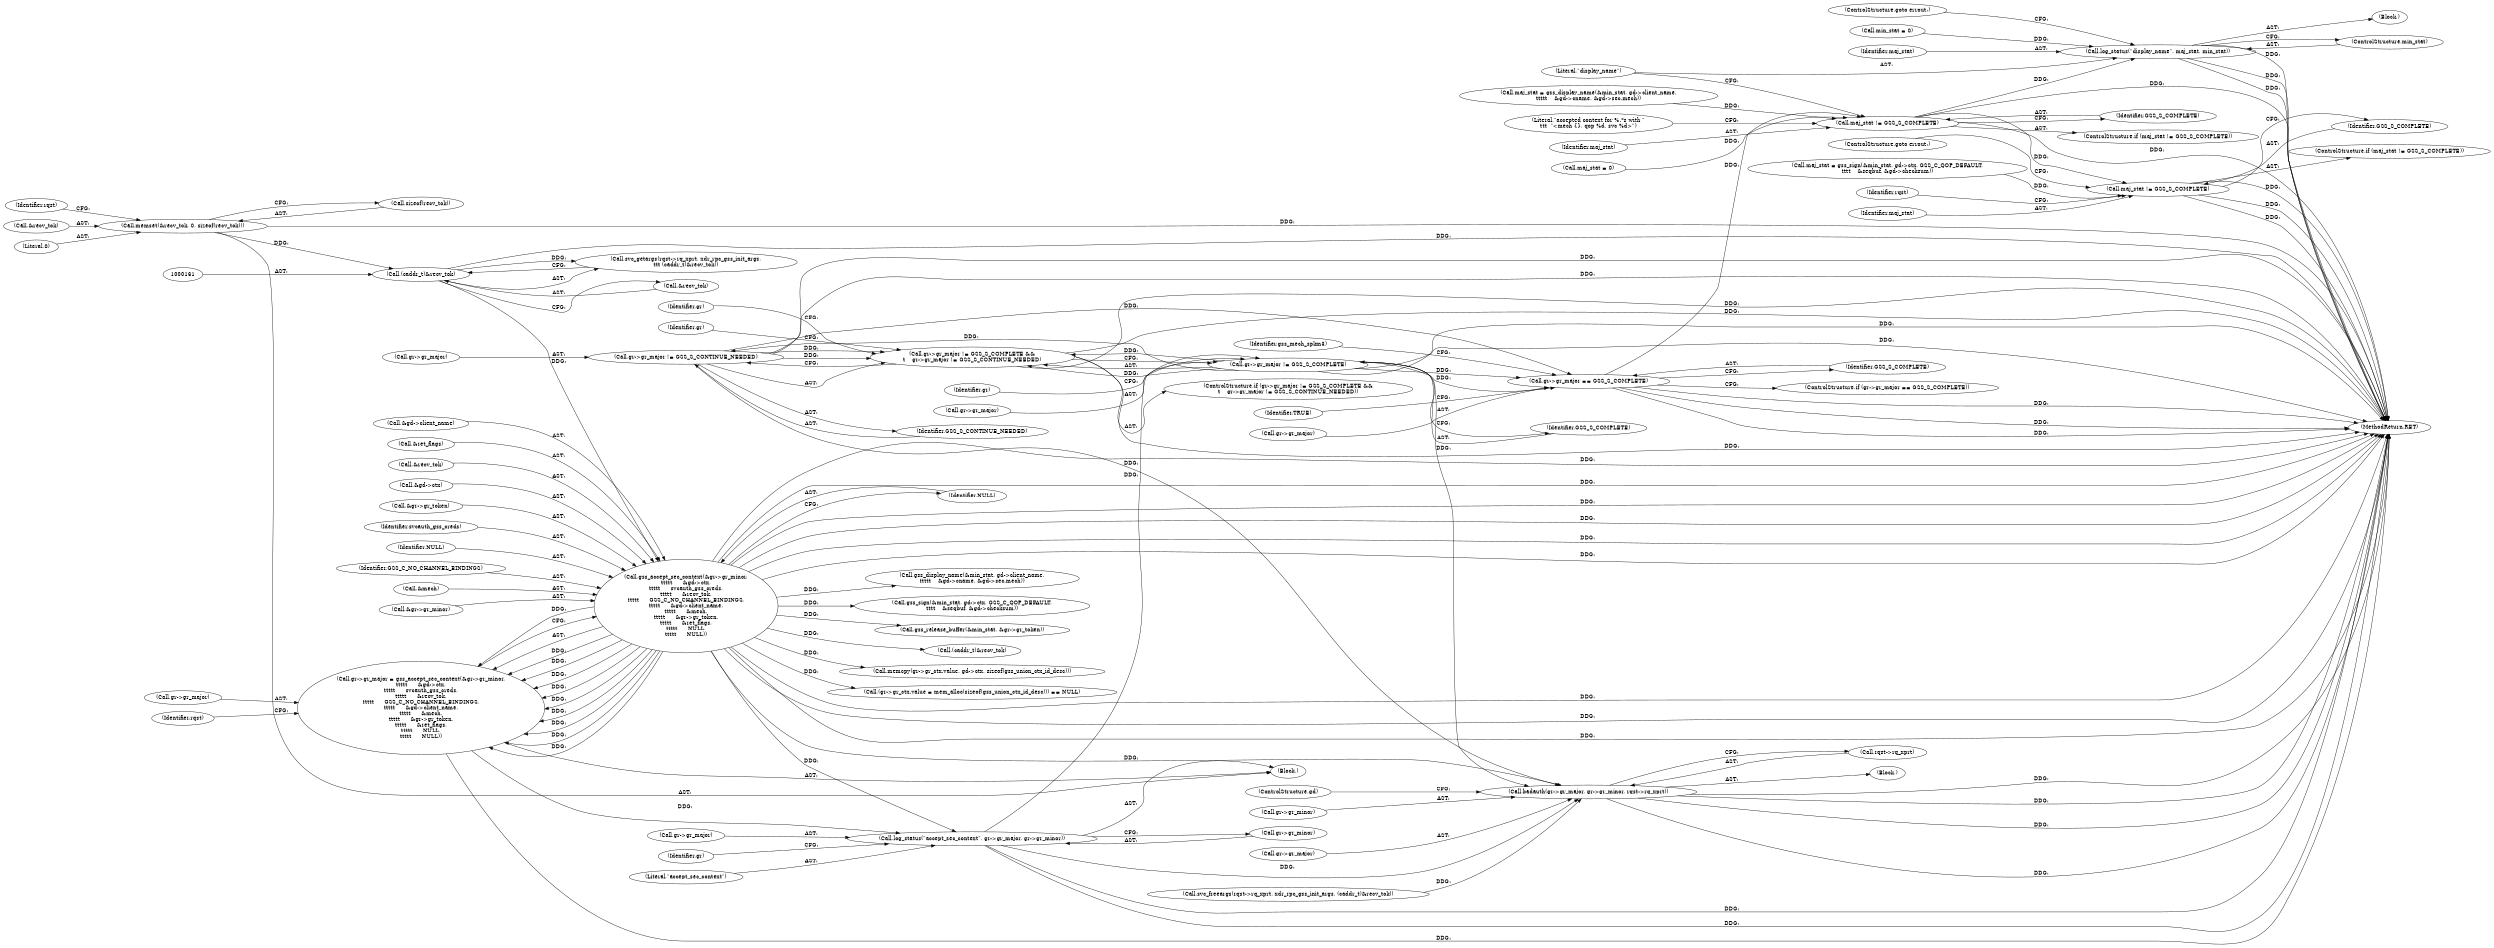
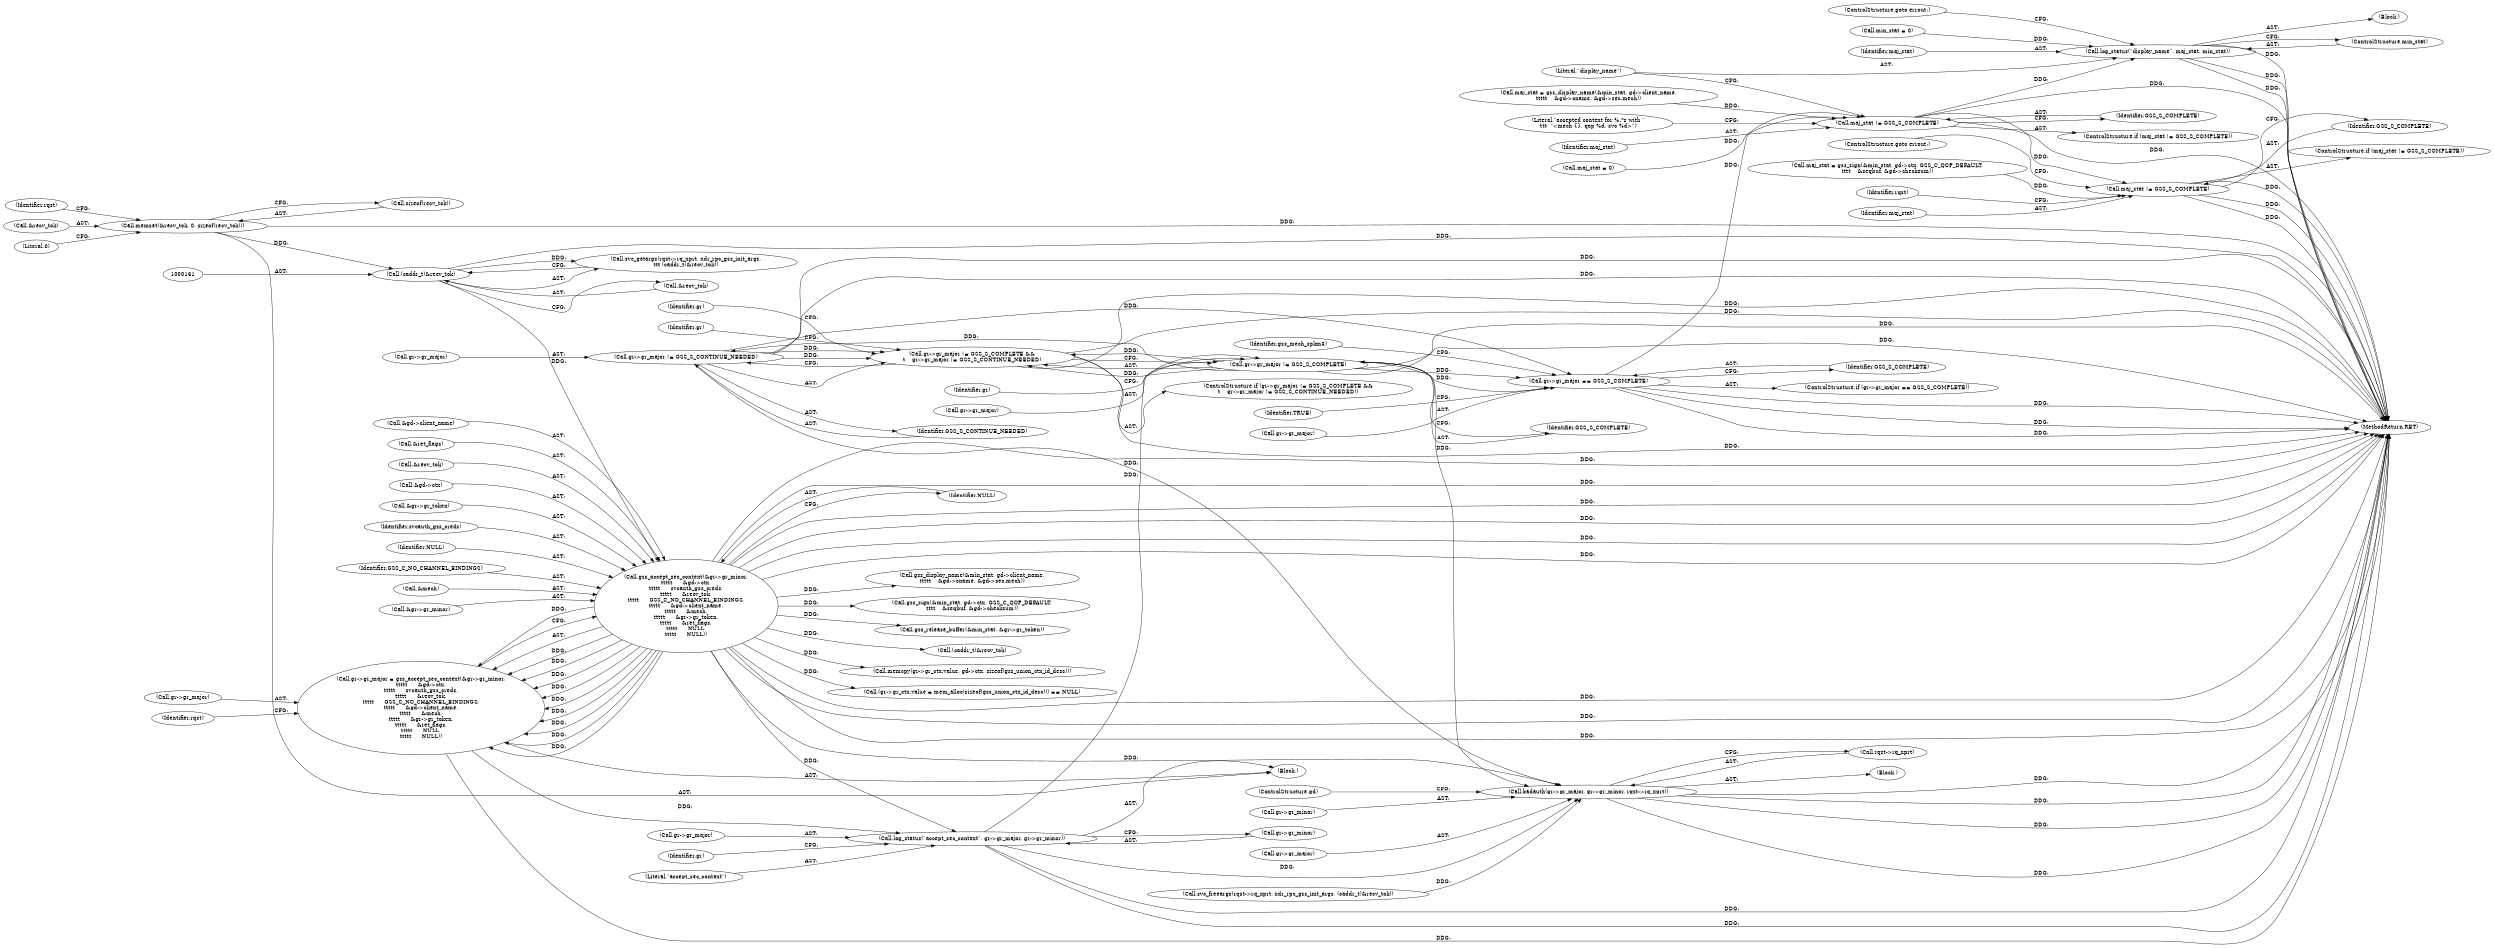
edge "(Literal,0)" -> "(Call,memset(&recv_tok, 0, sizeof(recv_tok)))": label "AST: " -> "CFG: "
edge "(Call,gr->gr_major == GSS_S_COMPLETE)" -> "(ControlStructure,if (gr->gr_major == GSS_S_COMPLETE))": label "CFG: " -> "AST: "
